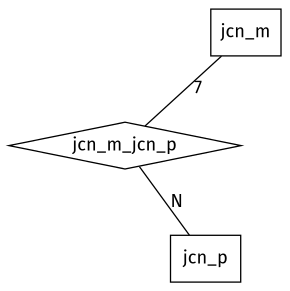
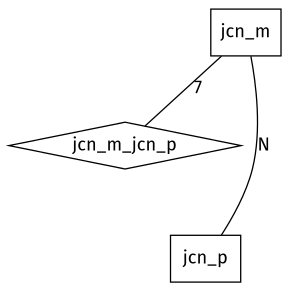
edge "jcn_m_jcn_p" -- "jcn_p": now "jcn_m" -- "jcn_p"
